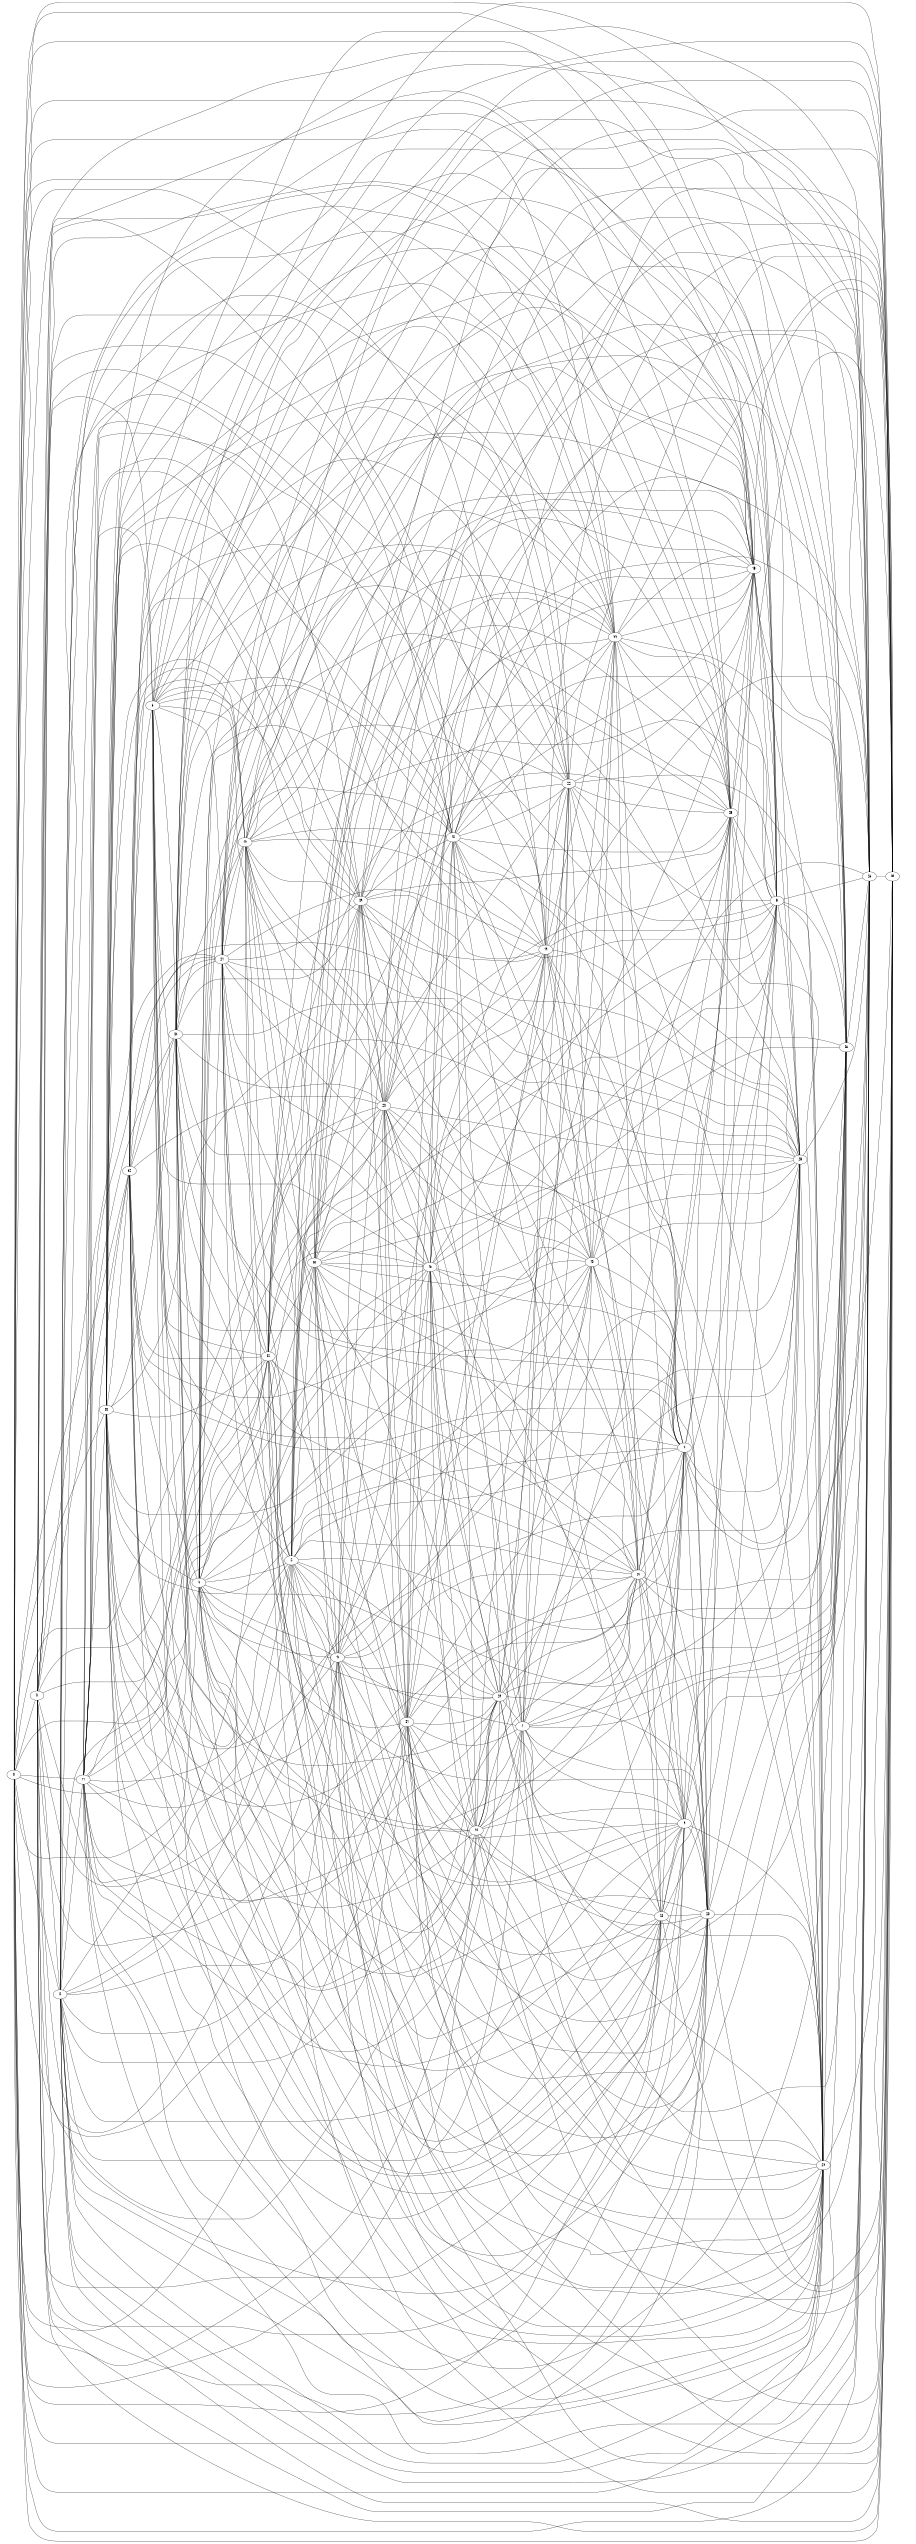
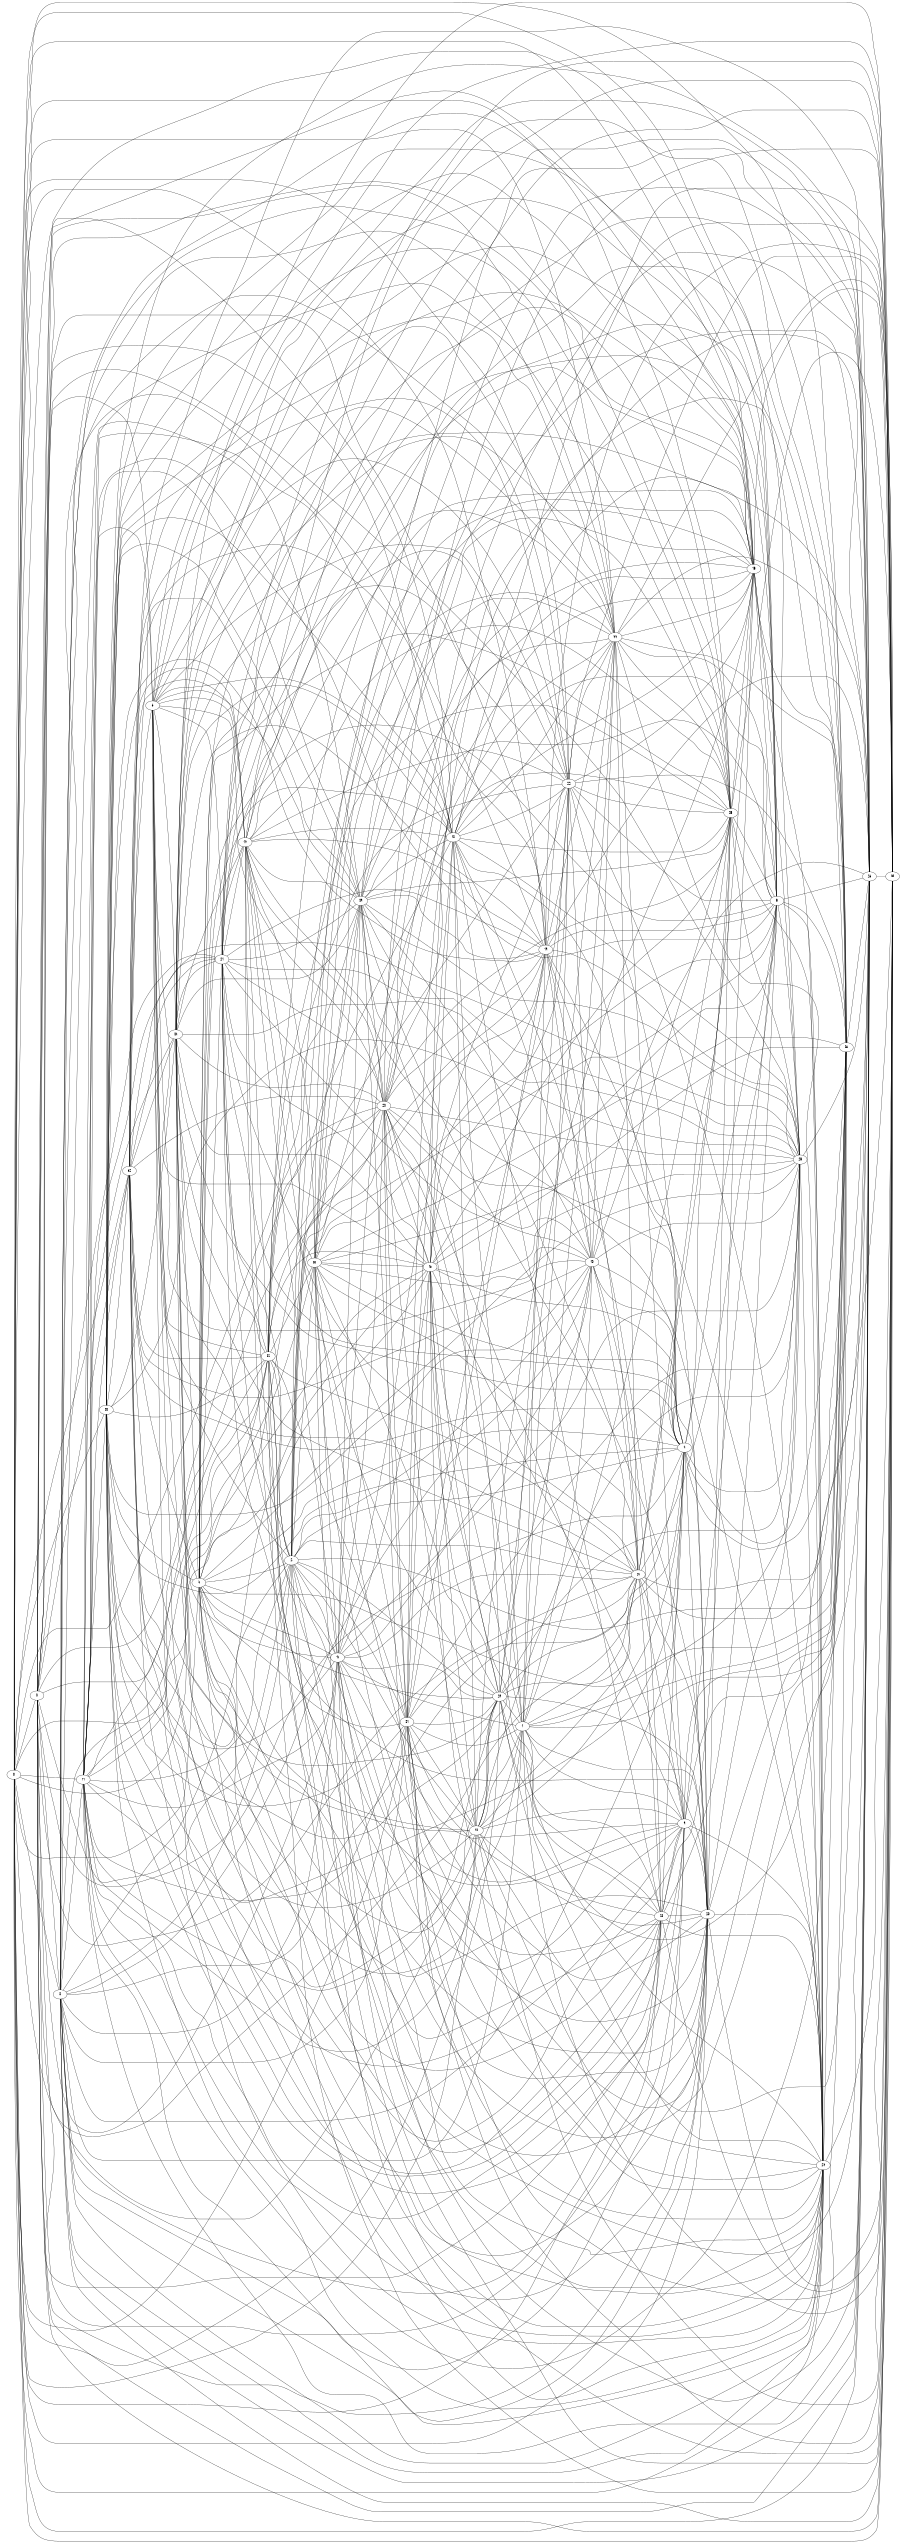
edge "77" -- "17": now "77" -- "22"
edge "29" -- "28": added
edge "11" -- "20": added
